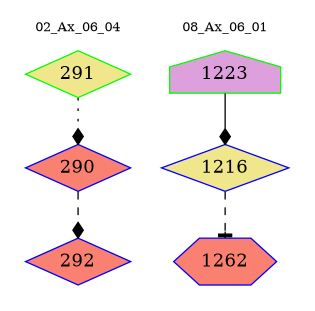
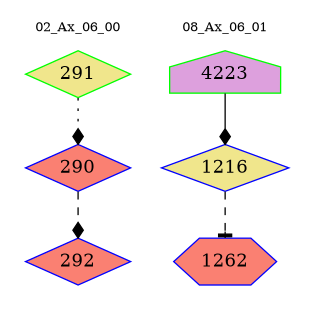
cluster "02_Ax_06_04": label "02_Ax_06_04" -> "02_Ax_06_00"
node "1223": label "1223" -> "4223"
